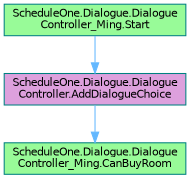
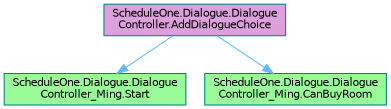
edge "ScheduleOne.Dialogue.Dialogue Controller_Ming.Start" -> "ScheduleOne.Dialogue.Dialogue Controller.AddDialogueChoice": reversed
